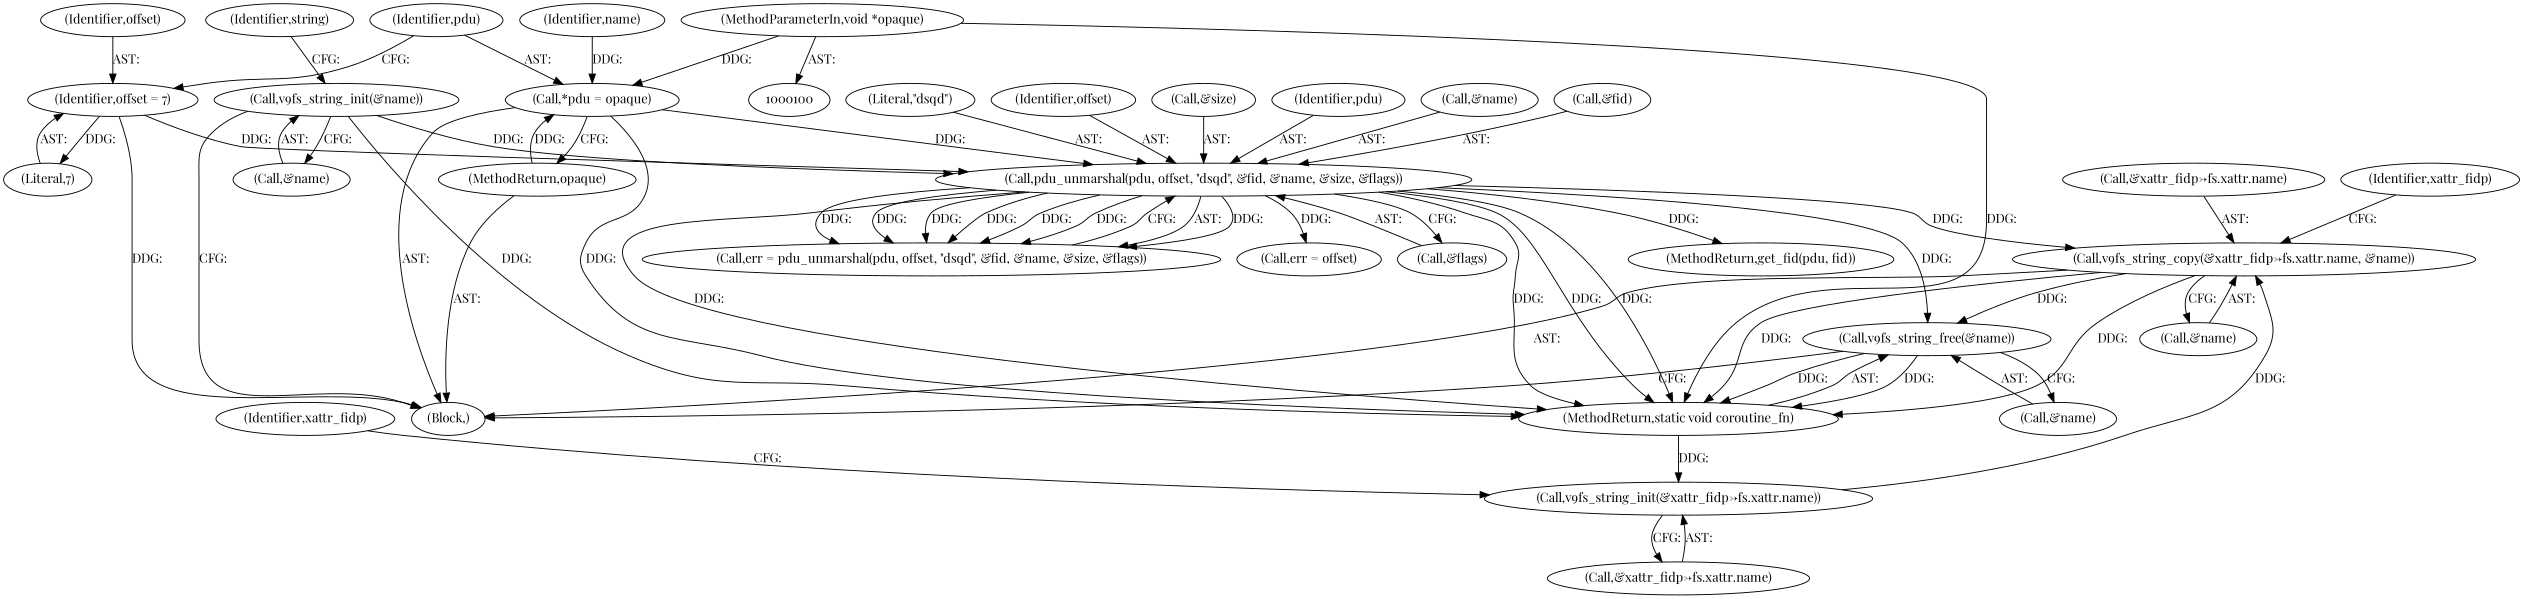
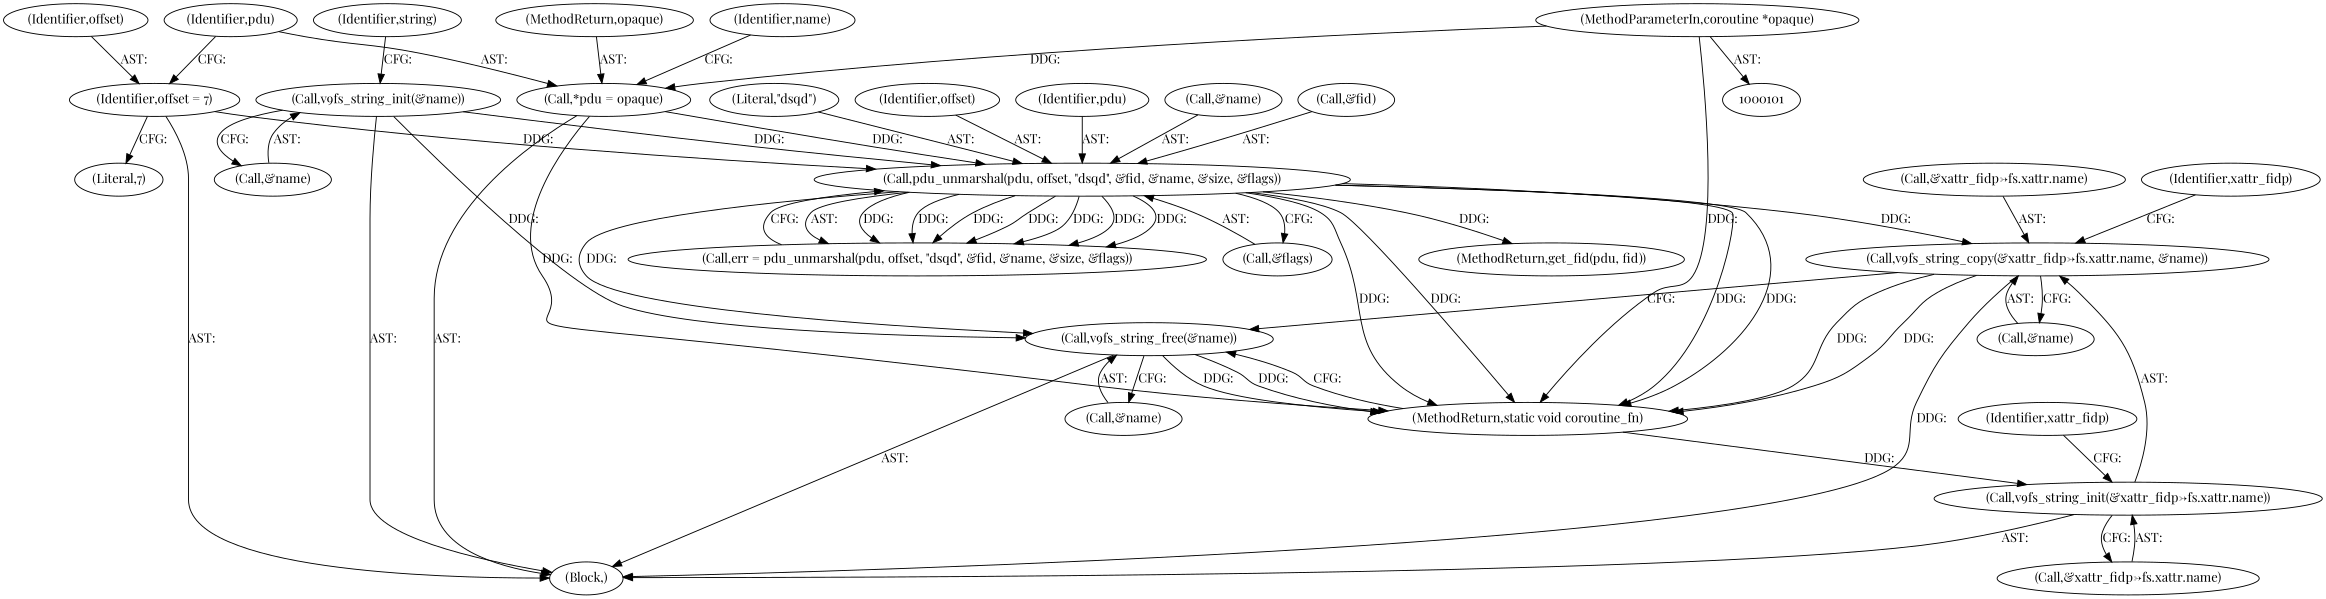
node "(MethodParameterIn,void *opaque)": label "(MethodParameterIn,void *opaque)" -> "(MethodParameterIn,coroutine *opaque)"
edge "(Identifier,name)" -> "(Call,*pdu = opaque)": label "DDG: " -> "CFG: "
node "1000100": label "1000100" -> "1000101"
node "(Call,&size)": removed
edge "(Literal,7)" -> "(Identifier,offset = 7)": removed, label "AST:"
edge "(Call,*pdu = opaque)" -> "(MethodReturn,opaque)": removed, label "CFG:"
edge "(Identifier,offset = 7)" -> "(Literal,7)": label "DDG: " -> "CFG: "
edge "(MethodReturn,opaque)" -> "(Call,*pdu = opaque)": label "DDG: " -> "AST: "
edge "(Identifier,offset = 7)" -> "(Block,)": label "DDG: " -> "AST: "
edge "(Call,v9fs_string_init(&name))" -> "(Block,)": label "CFG: " -> "AST: "
node "(Call,err = offset)": removed
edge "(MethodReturn,opaque)" -> "(Block,)": now "(Call,v9fs_string_init(&xattr_fidp->fs.xattr.name))" -> "(Block,)"
edge "(Call,v9fs_string_copy(&xattr_fidp->fs.xattr.name, &name))" -> "(Call,v9fs_string_free(&name))": label "DDG: " -> "CFG: "
edge "(Call,v9fs_string_copy(&xattr_fidp->fs.xattr.name, &name))" -> "(Block,)": label "AST: " -> "DDG: "
edge "(Call,v9fs_string_free(&name))" -> "(Block,)": label "CFG: " -> "AST: "
edge "(MethodReturn,static void coroutine_fn)" -> "(Call,v9fs_string_free(&name))": label "AST: " -> "CFG: "
edge "(Call,v9fs_string_init(&xattr_fidp->fs.xattr.name))" -> "(Call,v9fs_string_copy(&xattr_fidp->fs.xattr.name, &name))": label "DDG: " -> "AST: "
edge "(Call,v9fs_string_init(&name))" -> "(MethodReturn,static void coroutine_fn)": now "(Call,v9fs_string_init(&name))" -> "(Call,v9fs_string_free(&name))"
